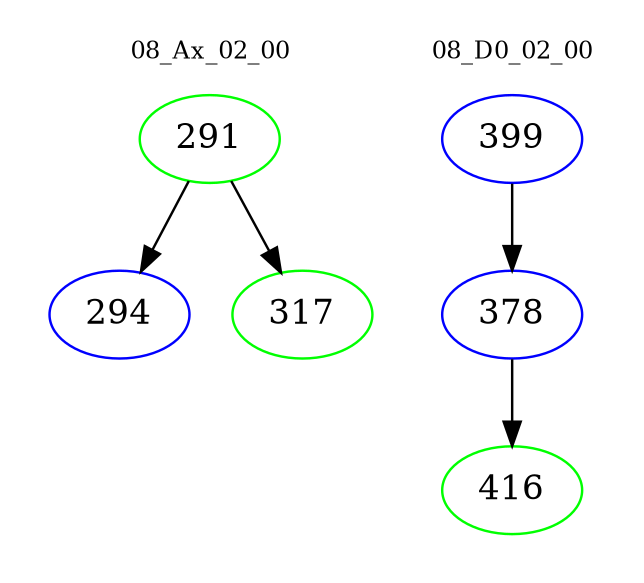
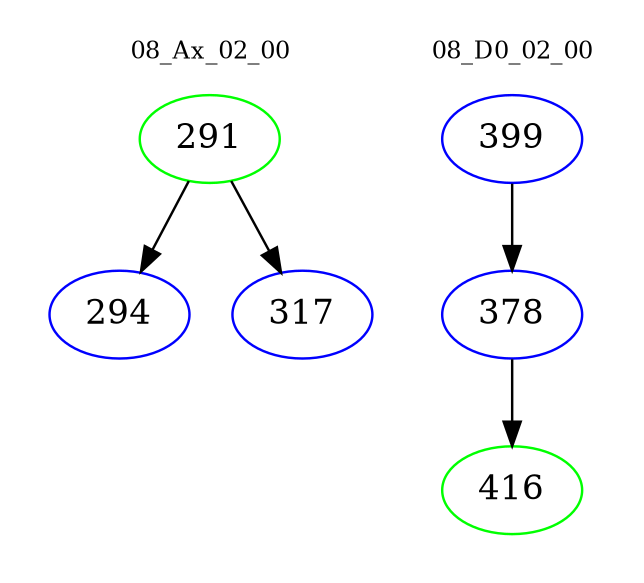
node "317": color green -> blue
